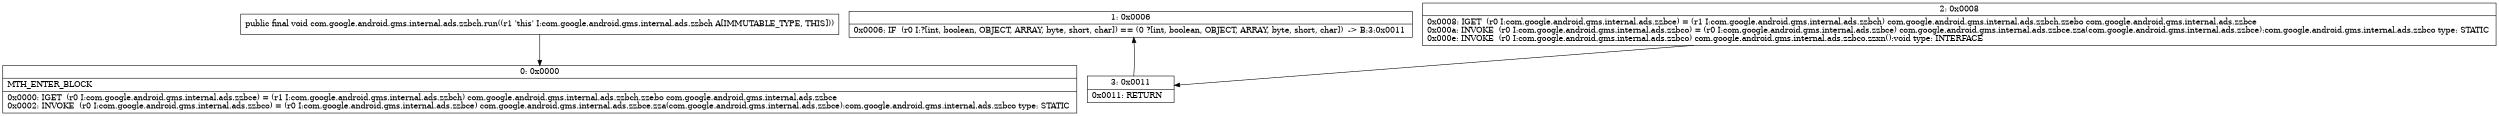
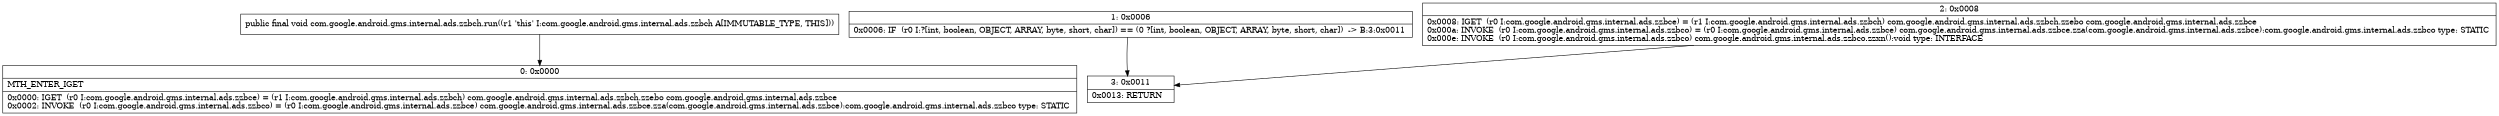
edge "3: 0x0011" -> "1: 0x0006": reversed
node "0: 0x0000": text "MTH_ENTER_BLOCK" -> "MTH_ENTER_IGET"
node "3: 0x0011": text "0x0011: RETURN" -> "0x0013: RETURN"
